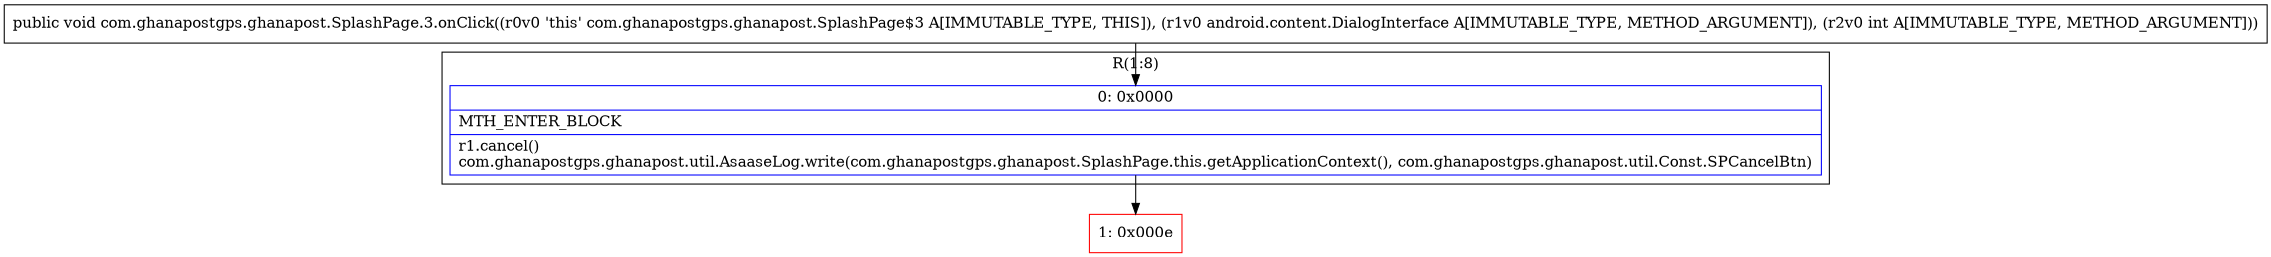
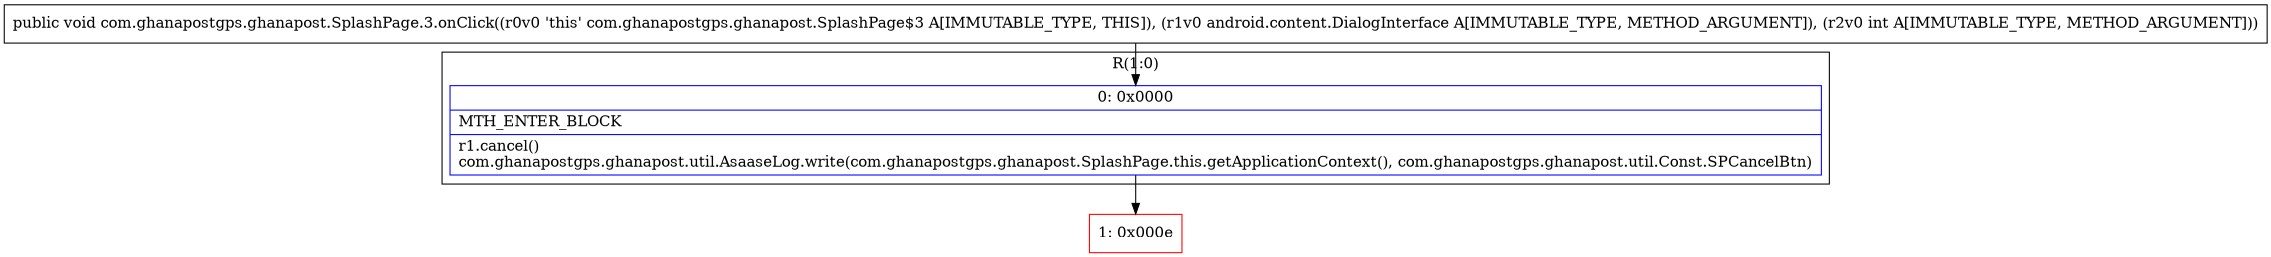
cluster "R(1:8)": label "R(1:8)" -> "R(1:0)"
